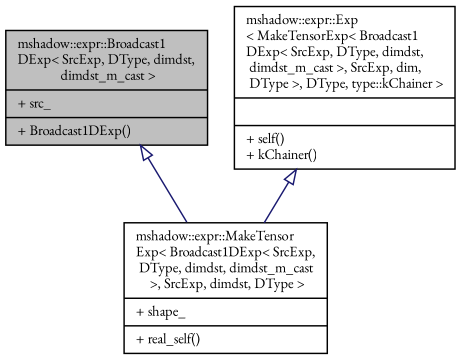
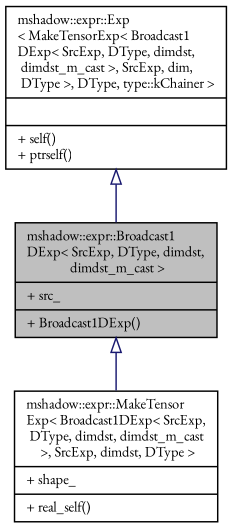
node "mshadow::expr::Exp": text "+ kChainer()" -> "+ ptrself()"
edge "mshadow::expr::MakeTensor" -> "mshadow::expr::Exp": now "mshadow::expr::Broadcast1" -> "mshadow::expr::Exp"
